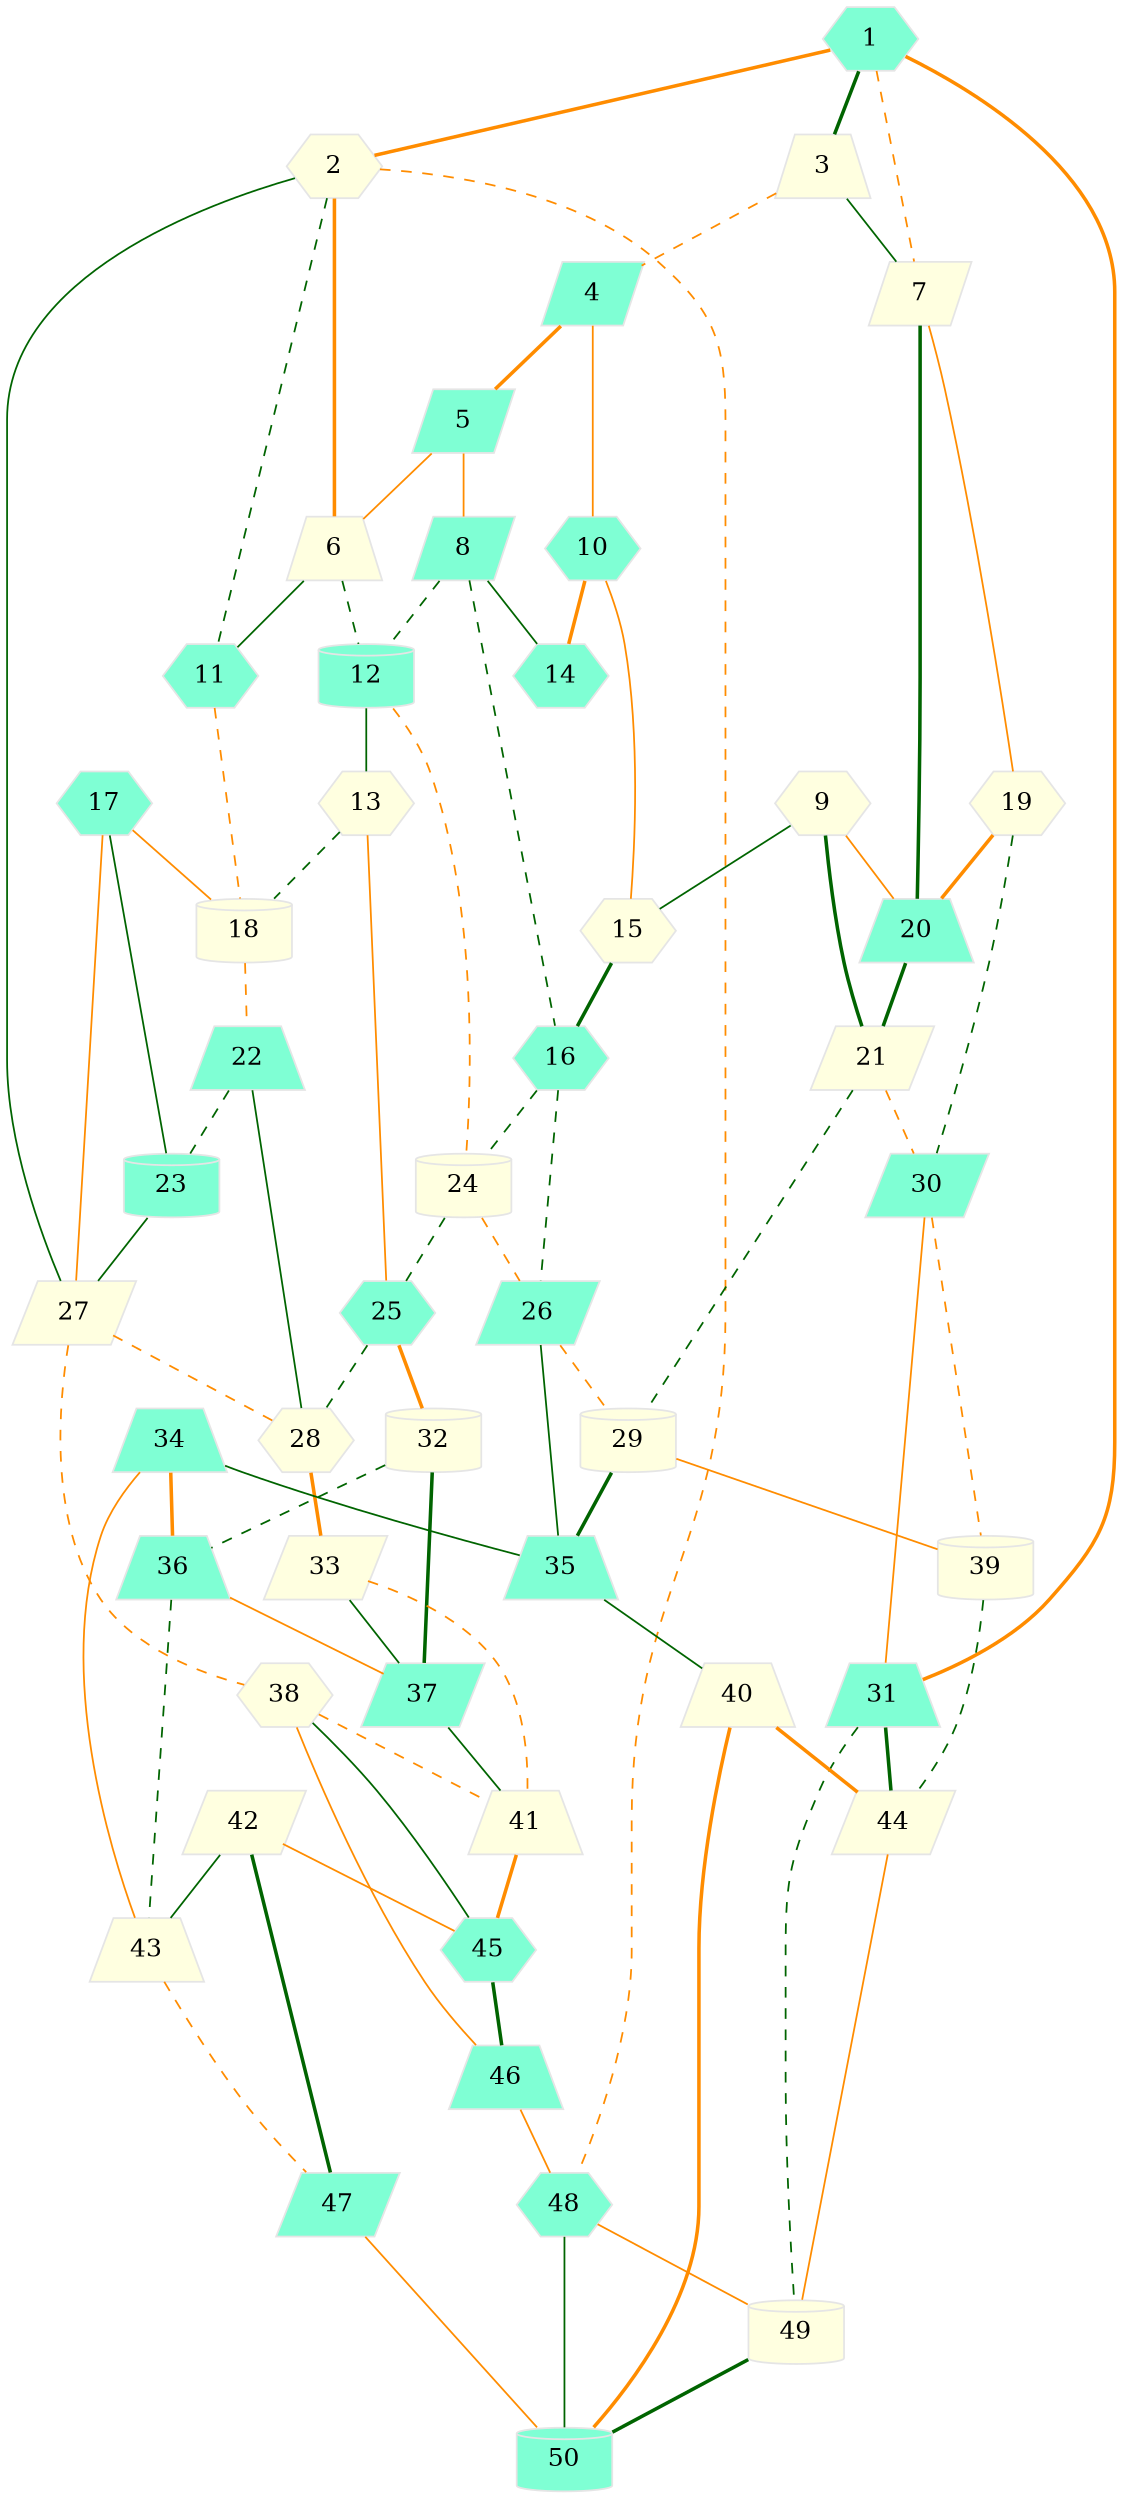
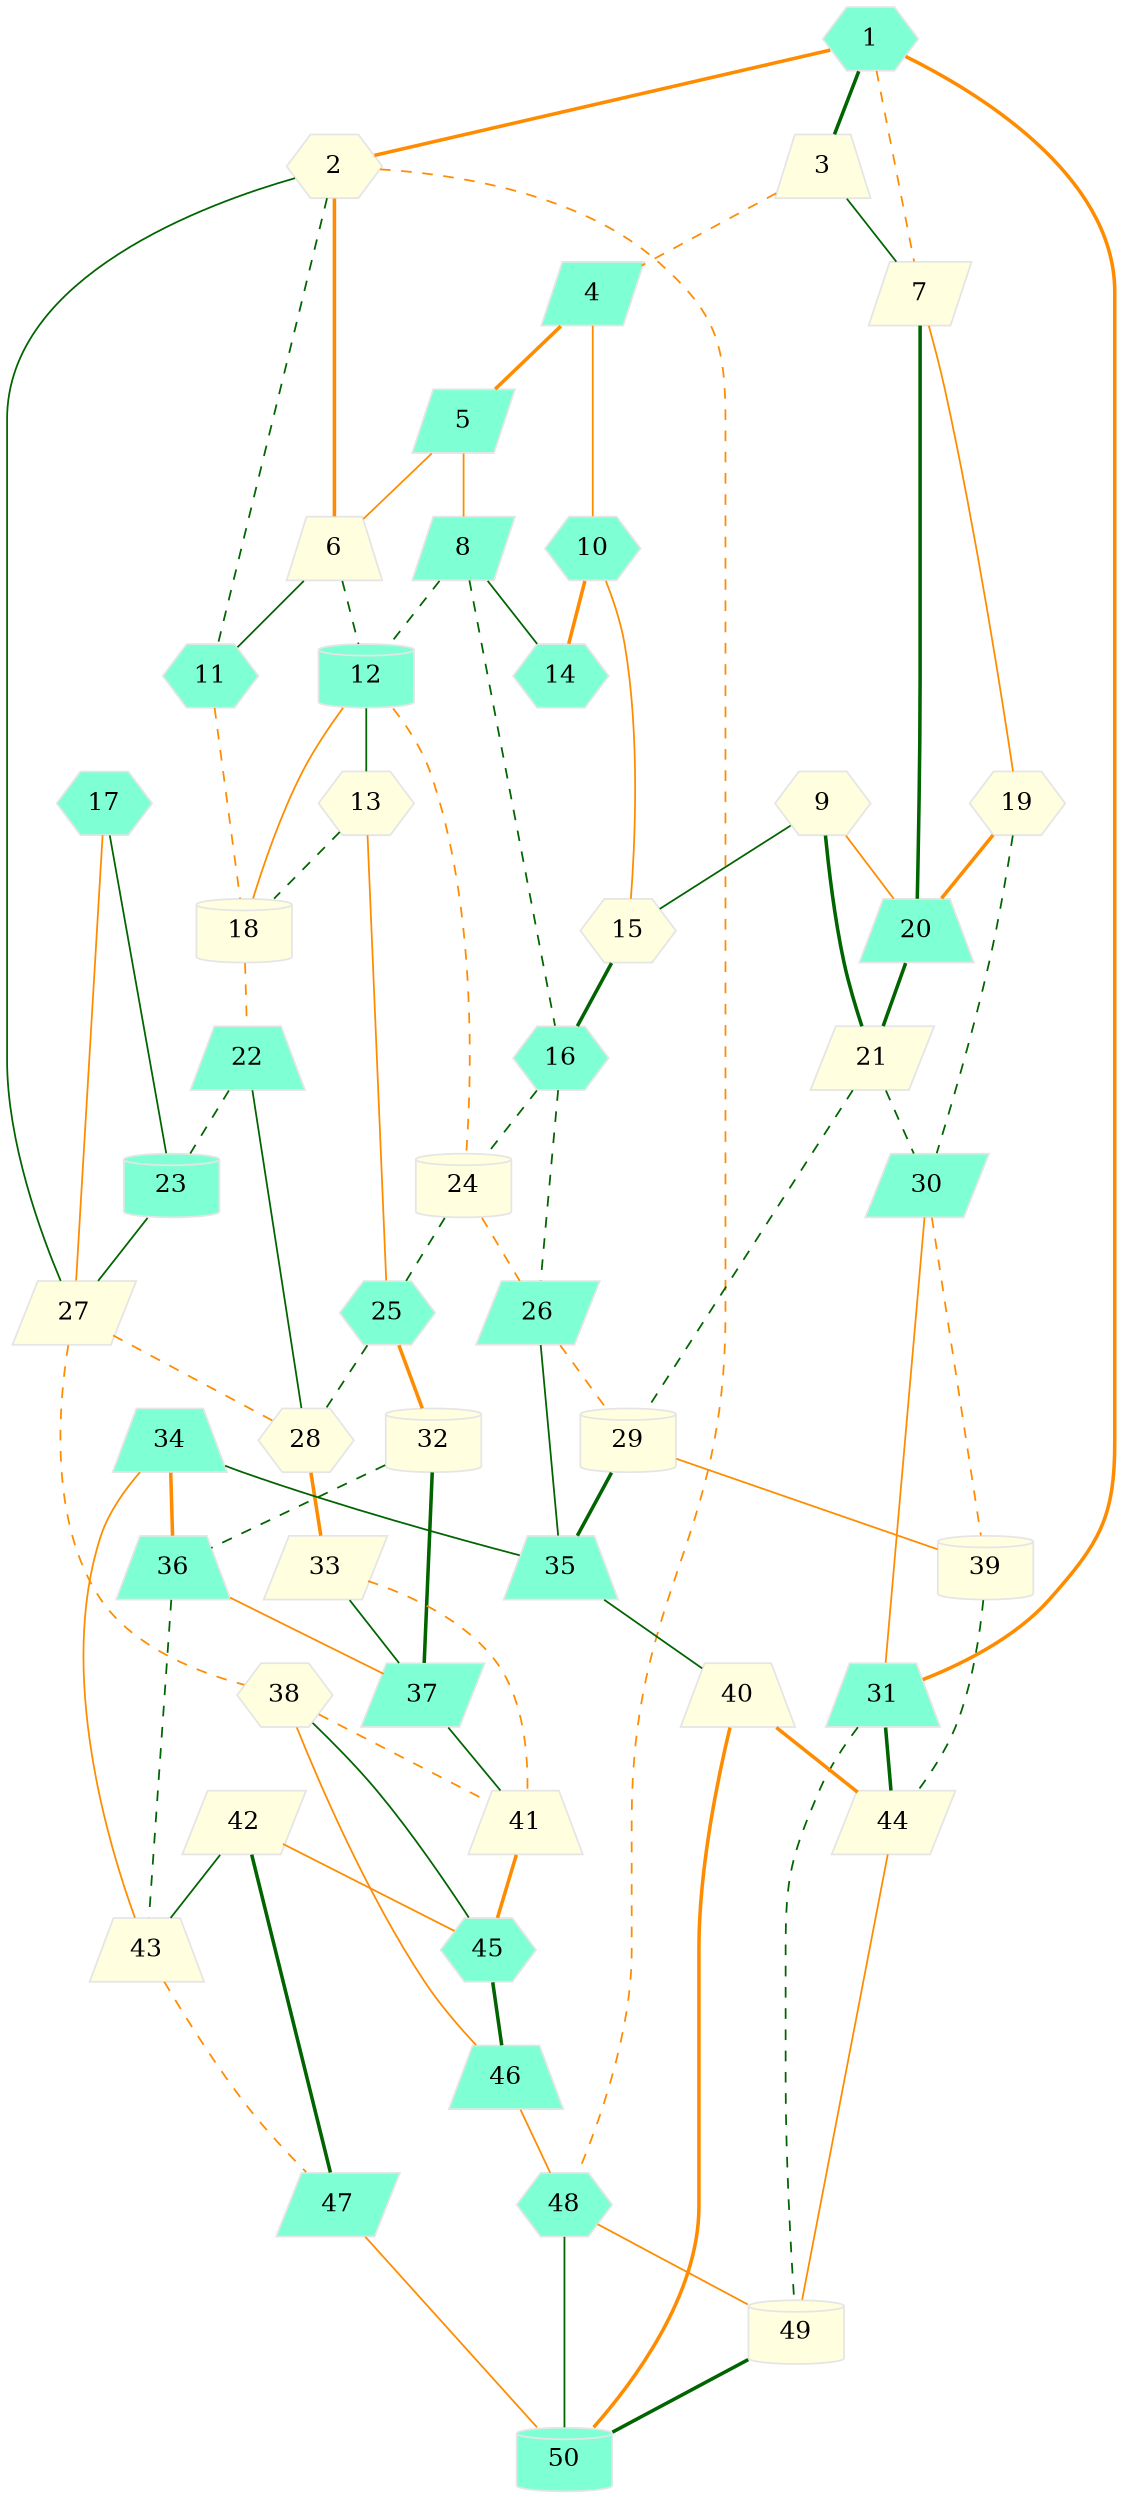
edge "17" -- "18": now "12" -- "18"
edge "21" -- "30": color darkorange -> darkgreen
